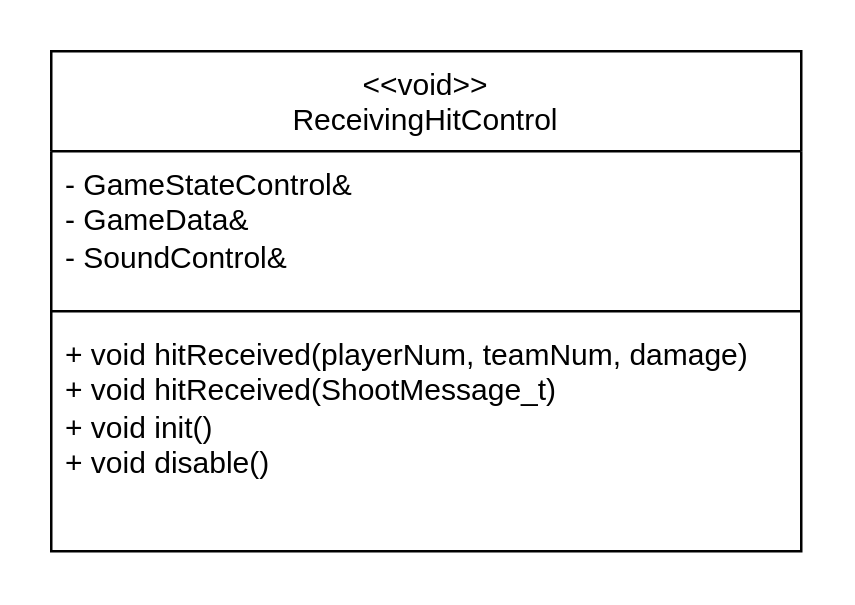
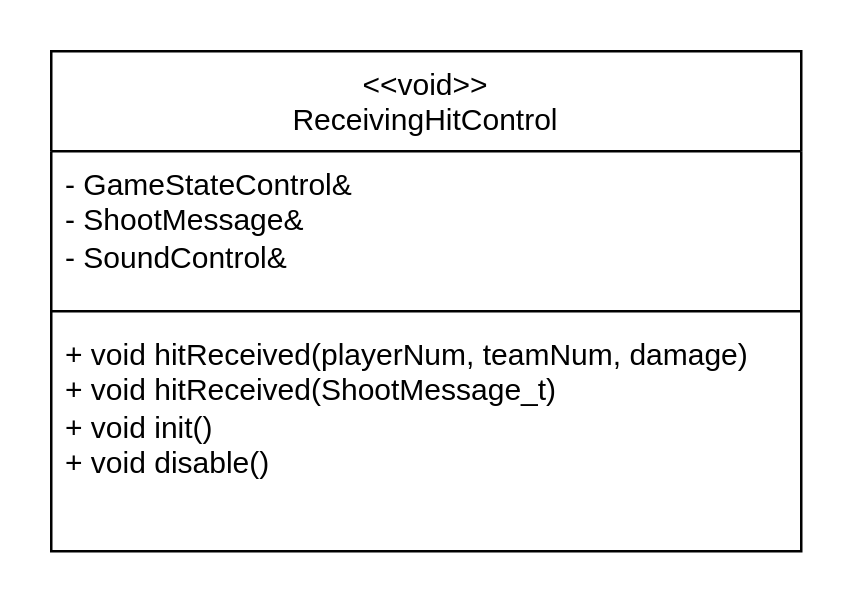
node "- GameStateControl& - GameData& - SoundControl&": label "- GameStateControl& - GameData& - SoundControl&" -> "- GameStateControl& - ShootMessage& - SoundControl&"
